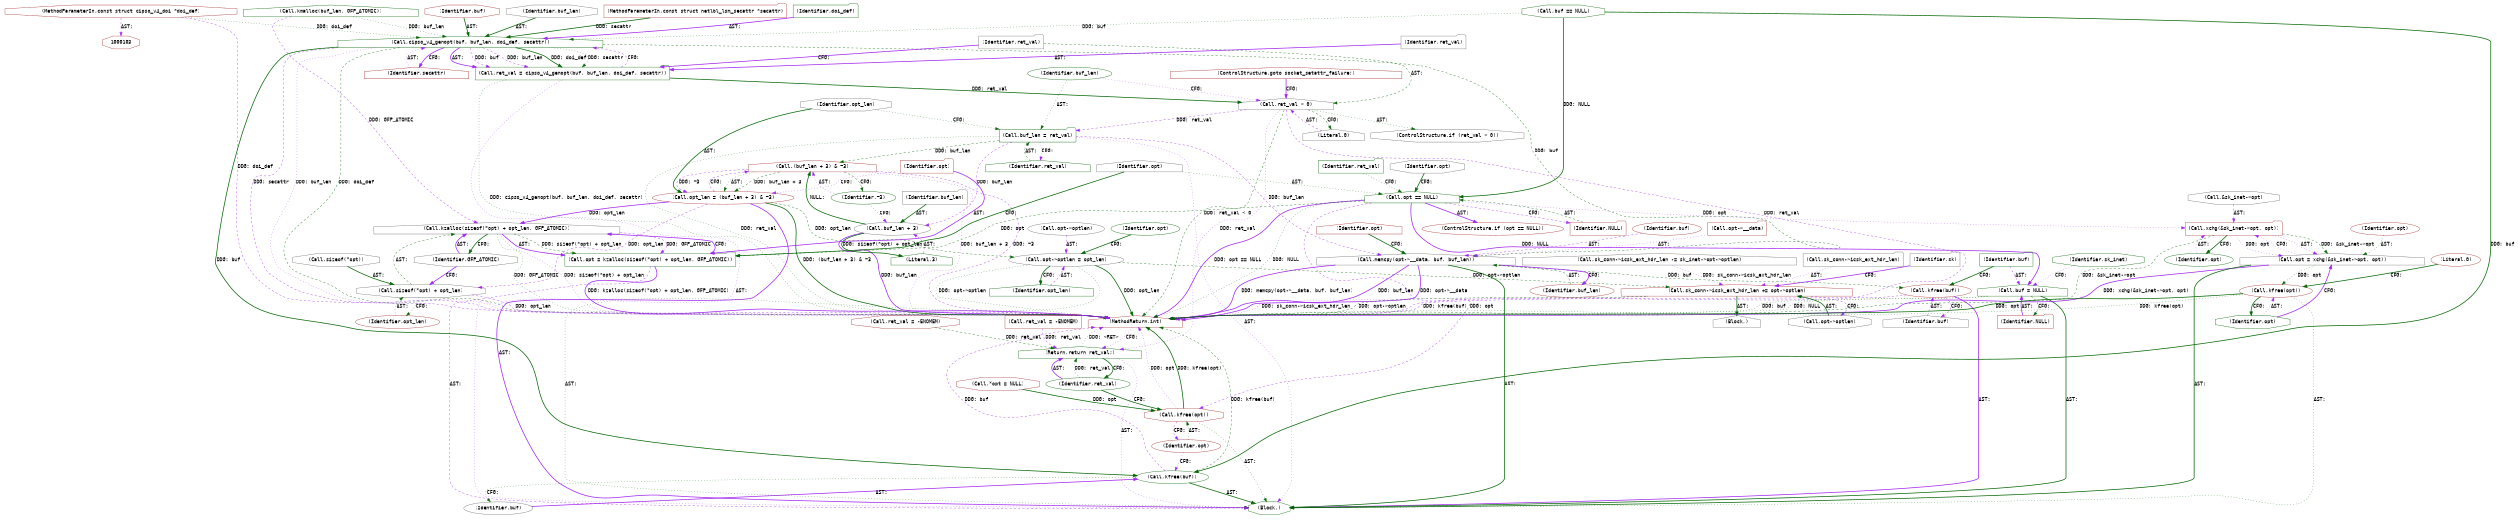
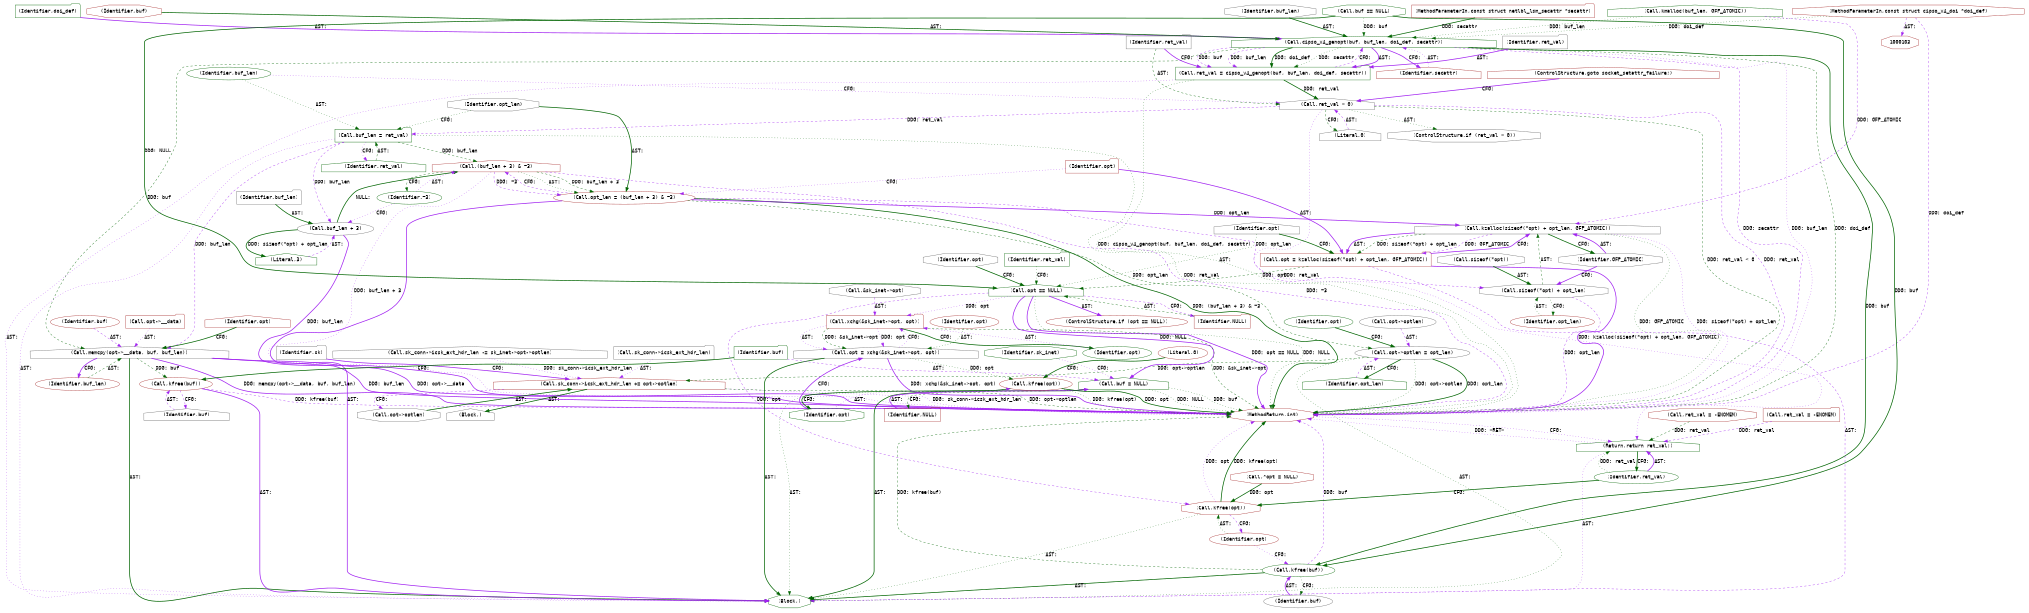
edge "(Call,opt == NULL)" -> "(Call,opt = kzalloc(sizeof(*opt) + opt_len, GFP_ATOMIC))": reversed
node "(Call,opt = kzalloc(sizeof(*opt) + opt_len, GFP_ATOMIC))": color darkgreen -> brown
node "(MethodReturn,int)": shape house -> octagon
